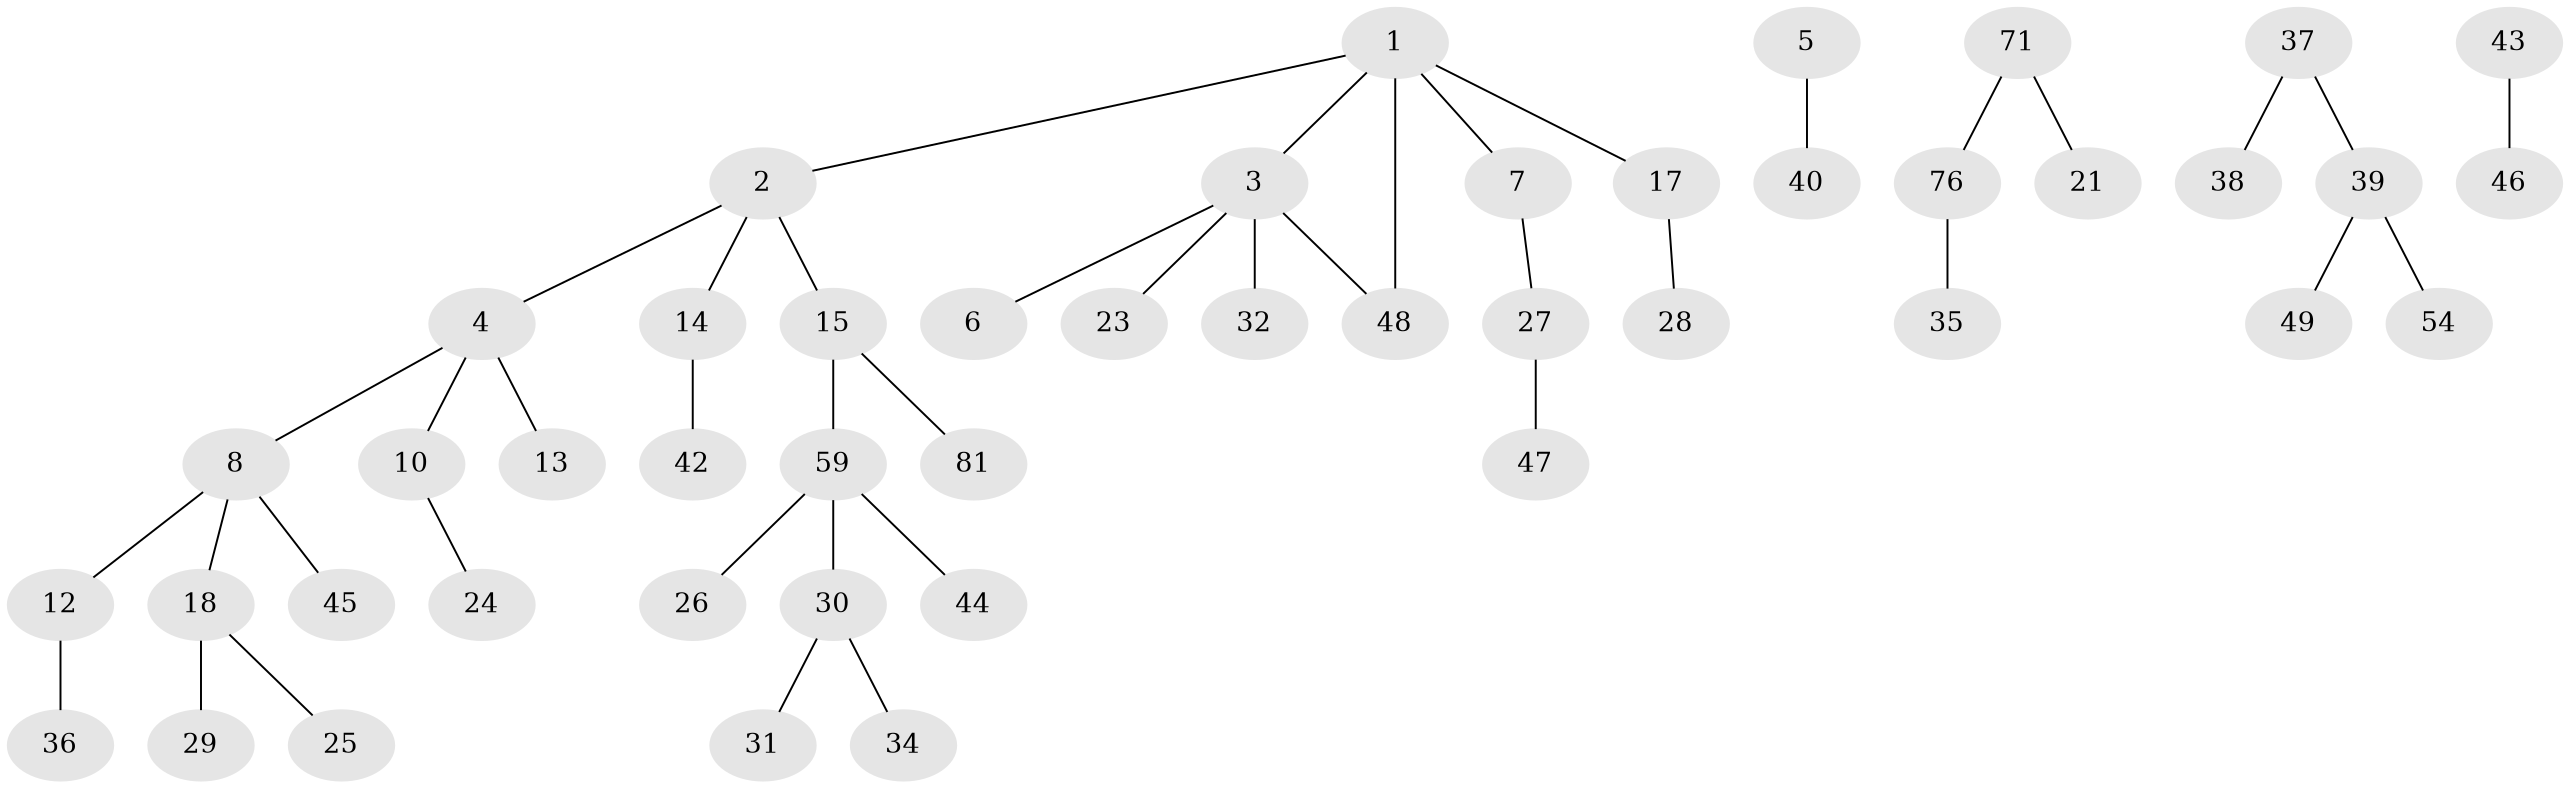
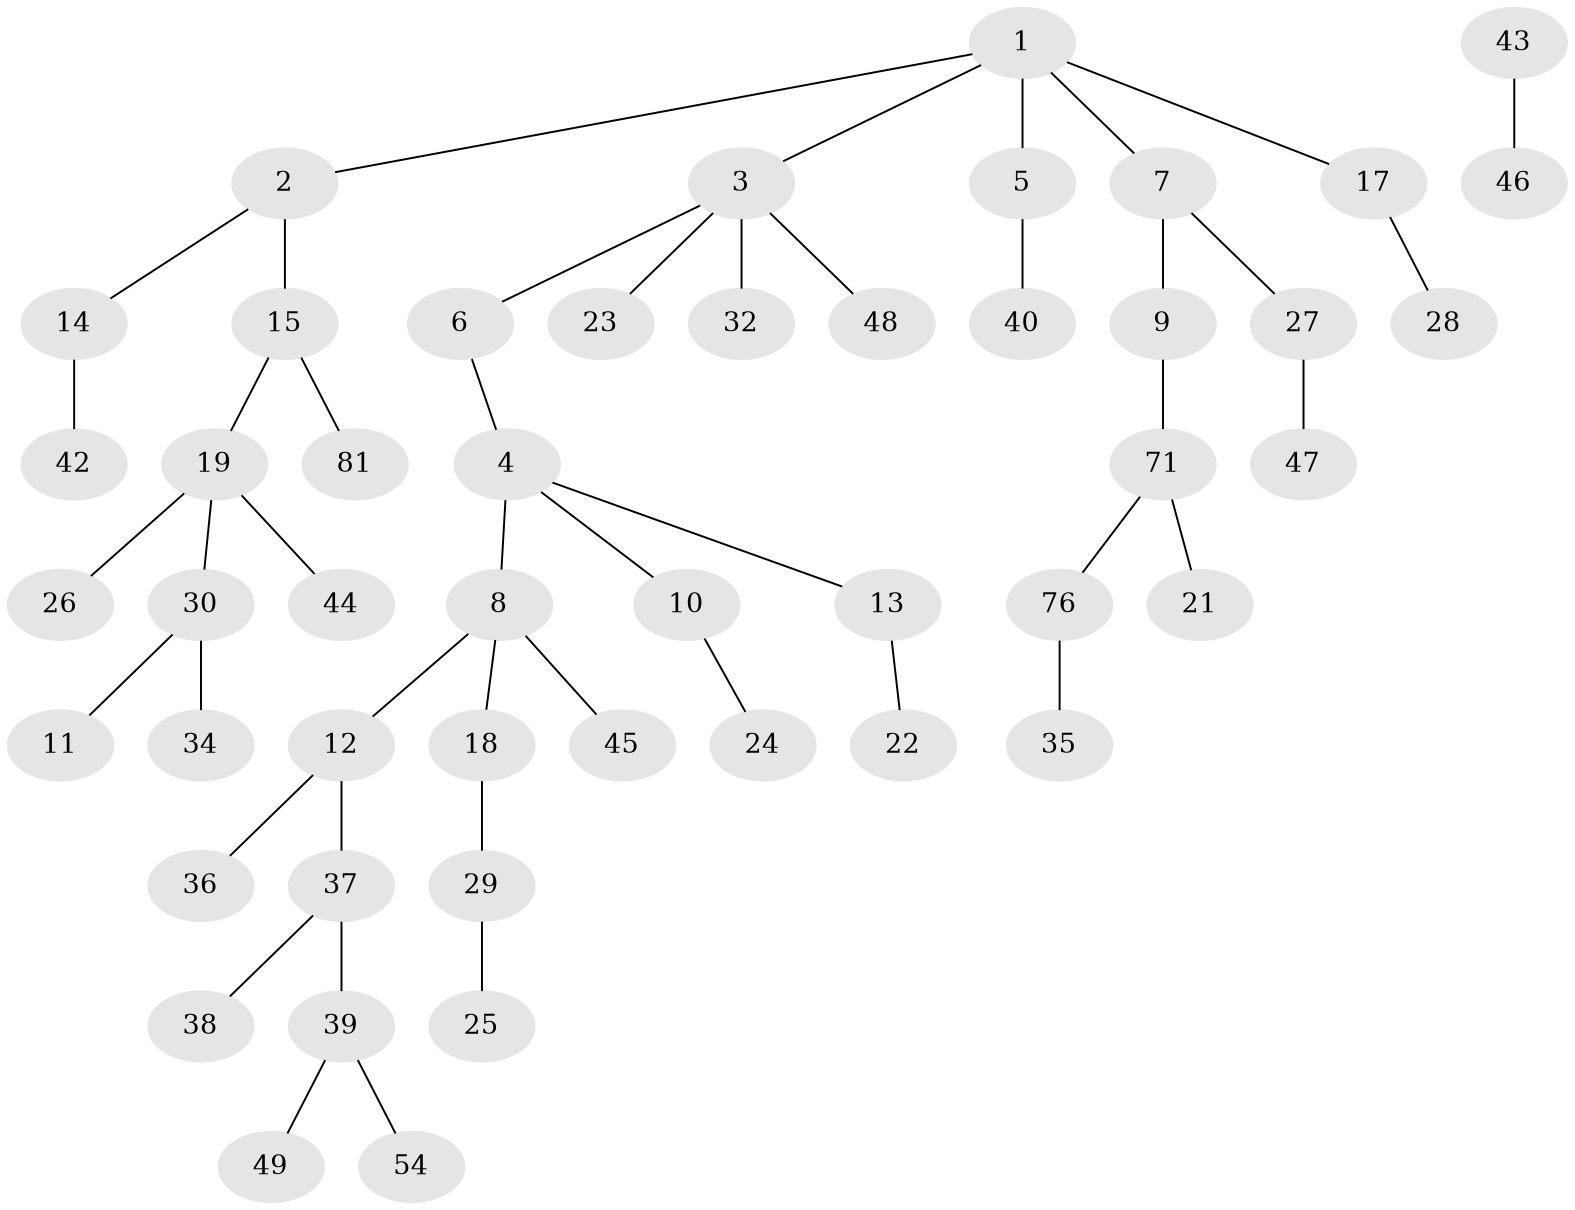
edge "1" -- "48": now "1" -- "5"
edge "2" -- "4": now "6" -- "4"
node "9": added
node "59": label "59" -> "19"
edge "18" -- "25": now "29" -- "25"
node "31": label "31" -> "11"
node "22": added
edge "12" -- "37": added
